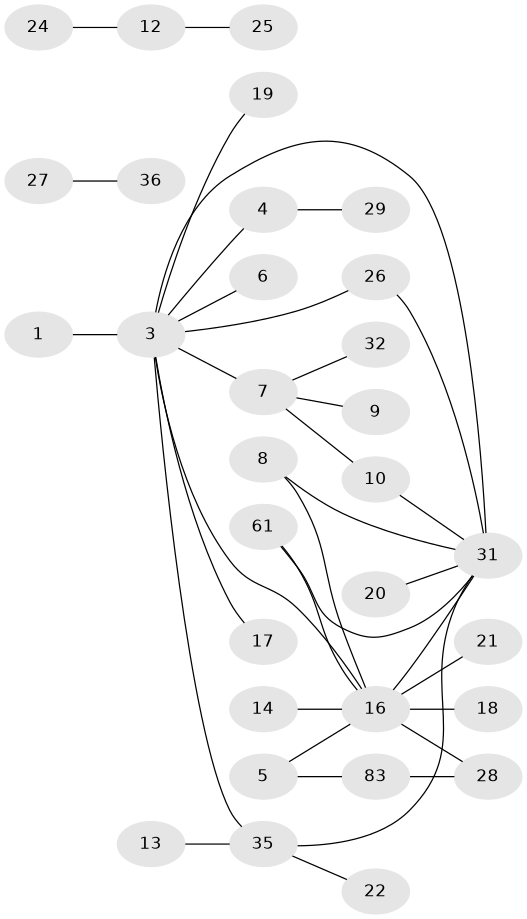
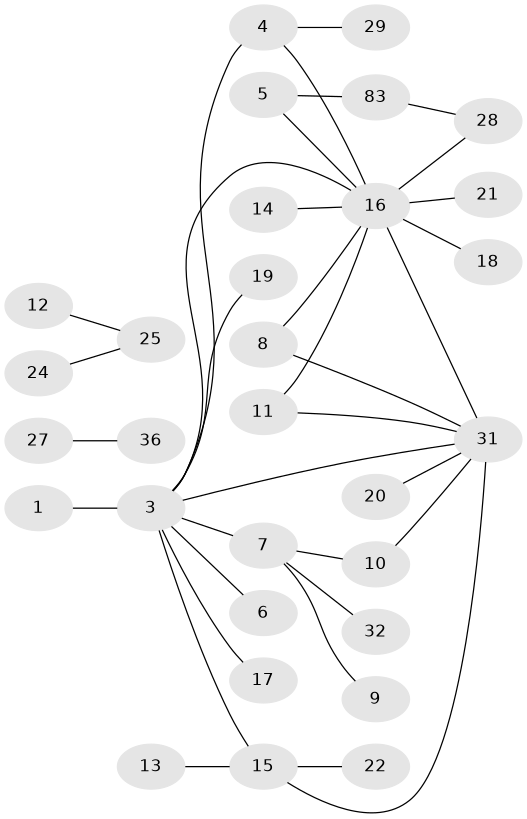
edge "24" -- "12": now "24" -- "25"
edge "4" -- "16": added
node "26": removed
node "61": label "61" -> "11"
node "35": label "35" -> "15"
